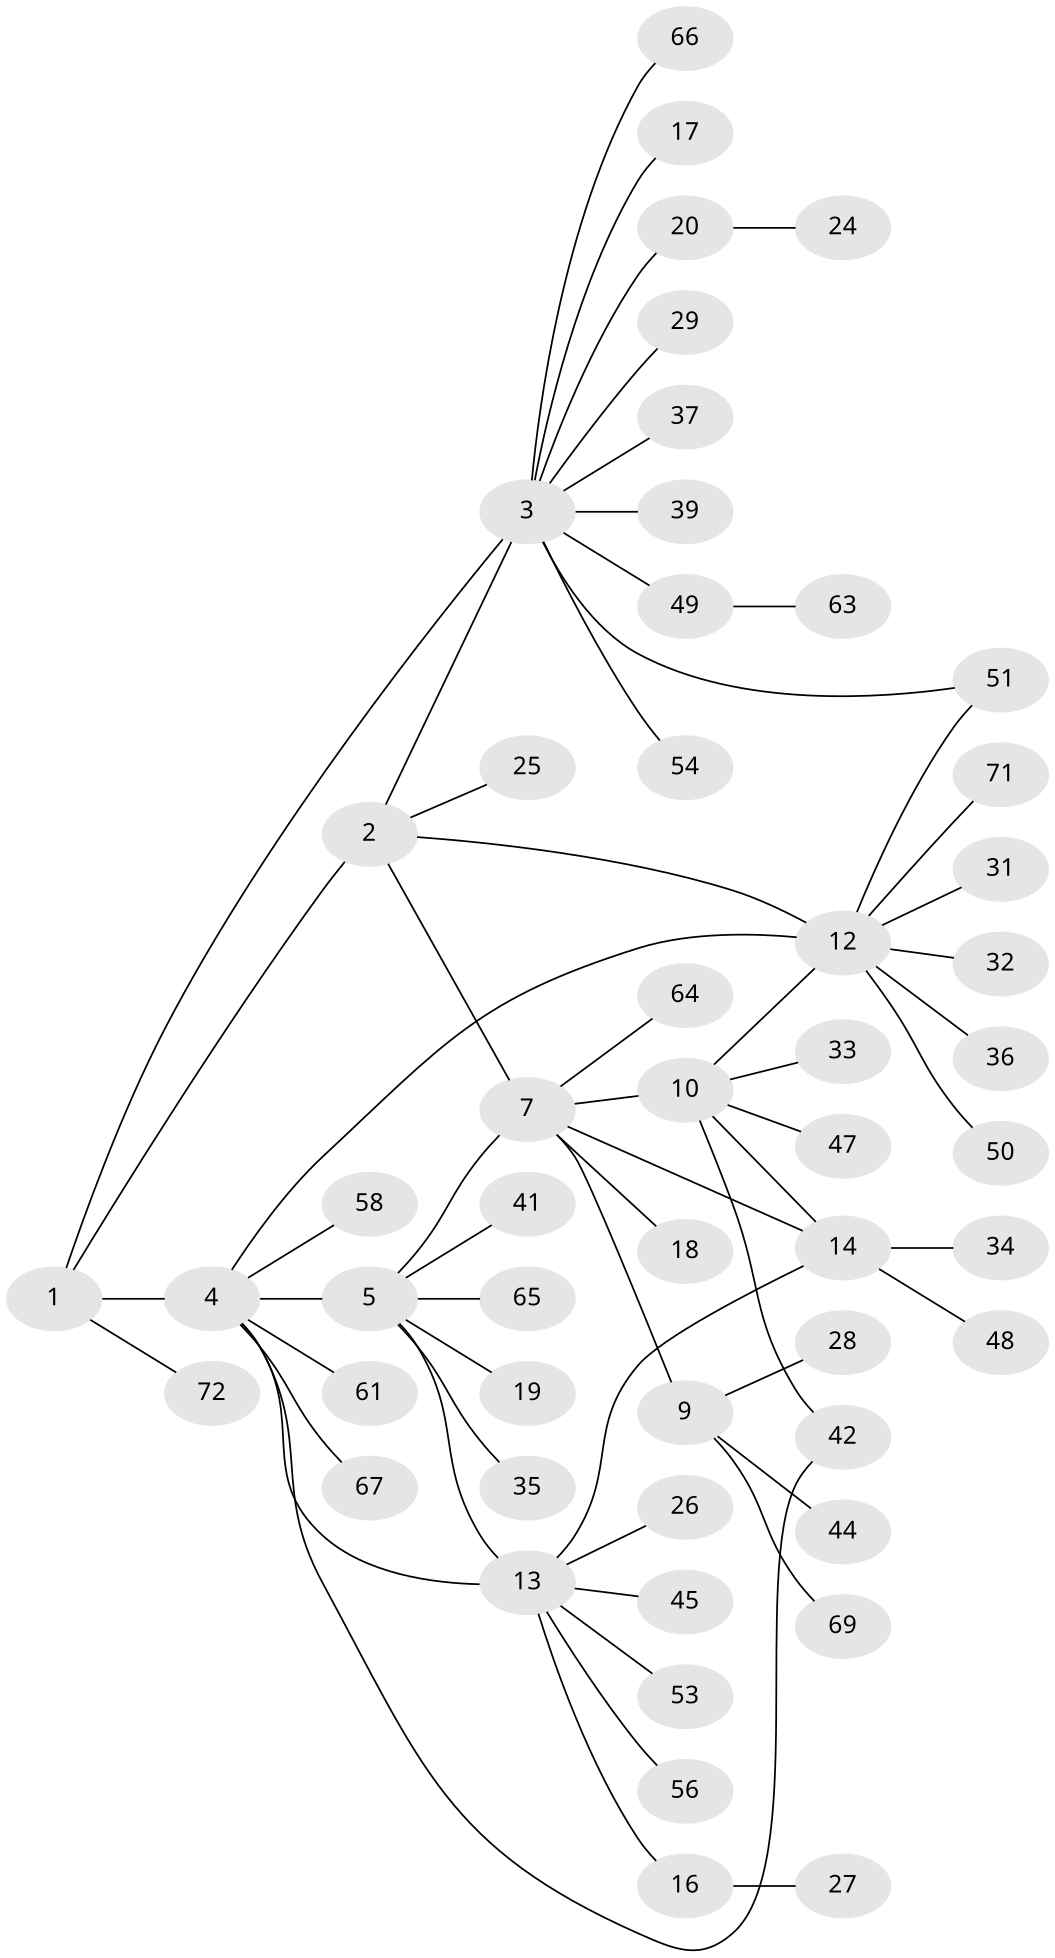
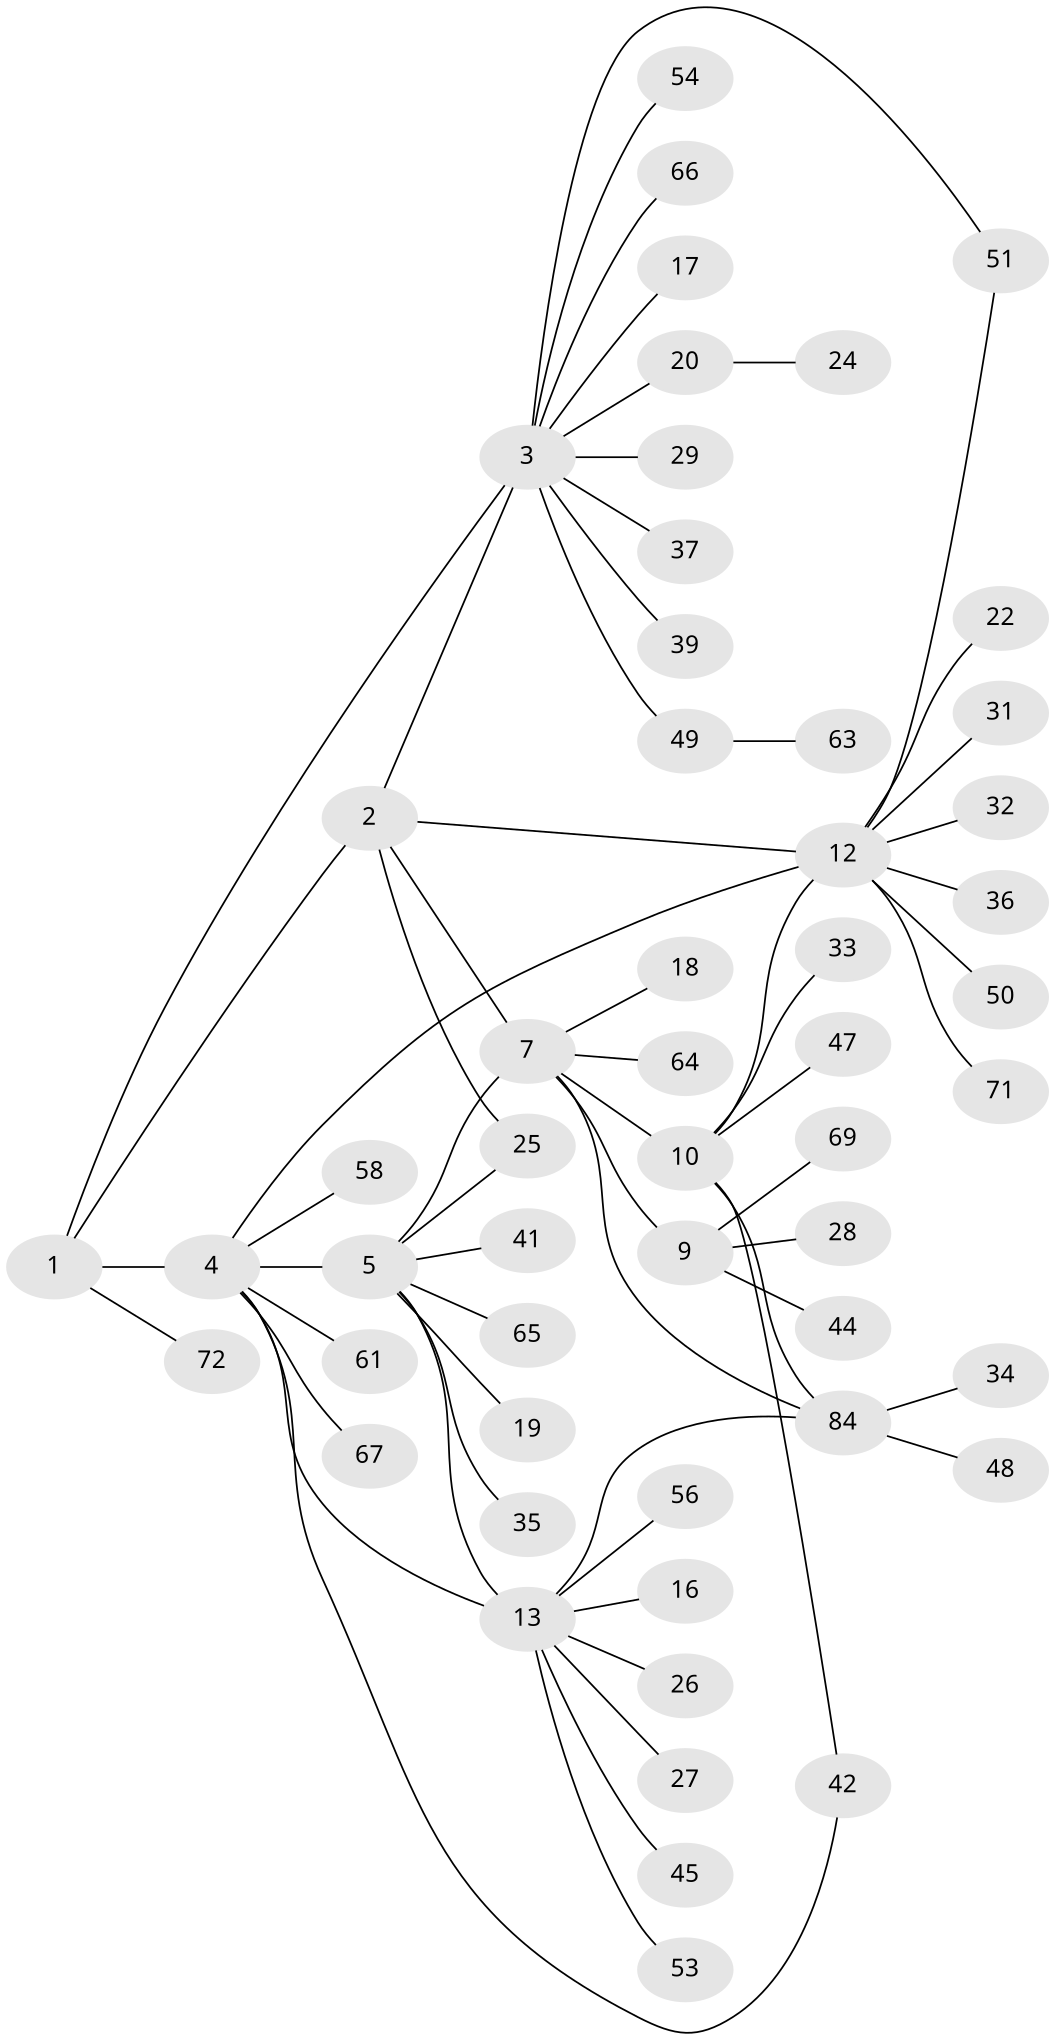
node "22": added
edge "25" -- "5": added
node "14": label "14" -> "84"
edge "16" -- "27": now "13" -- "27"
